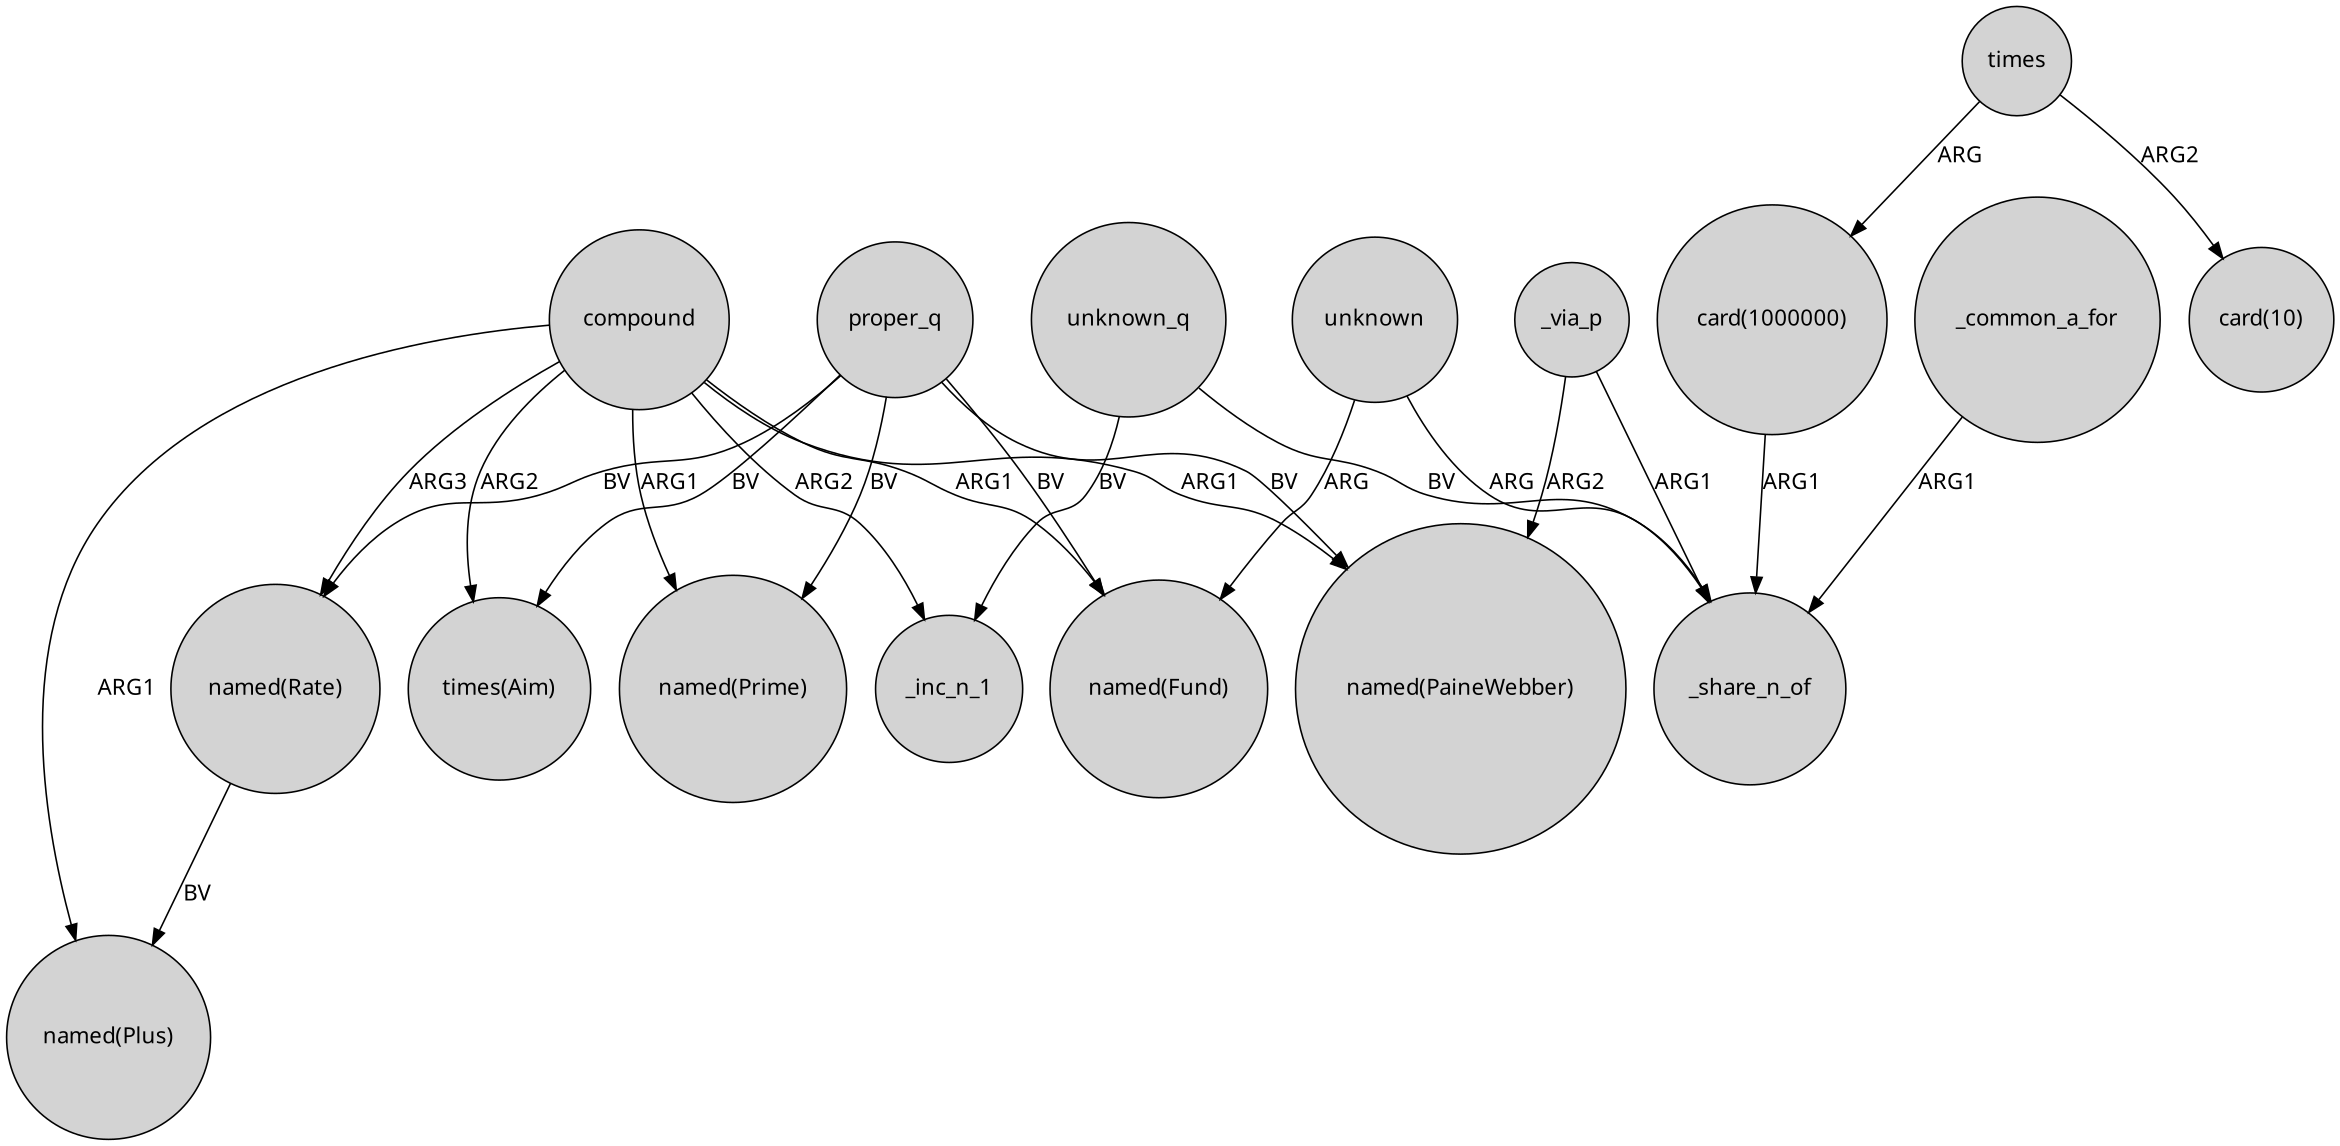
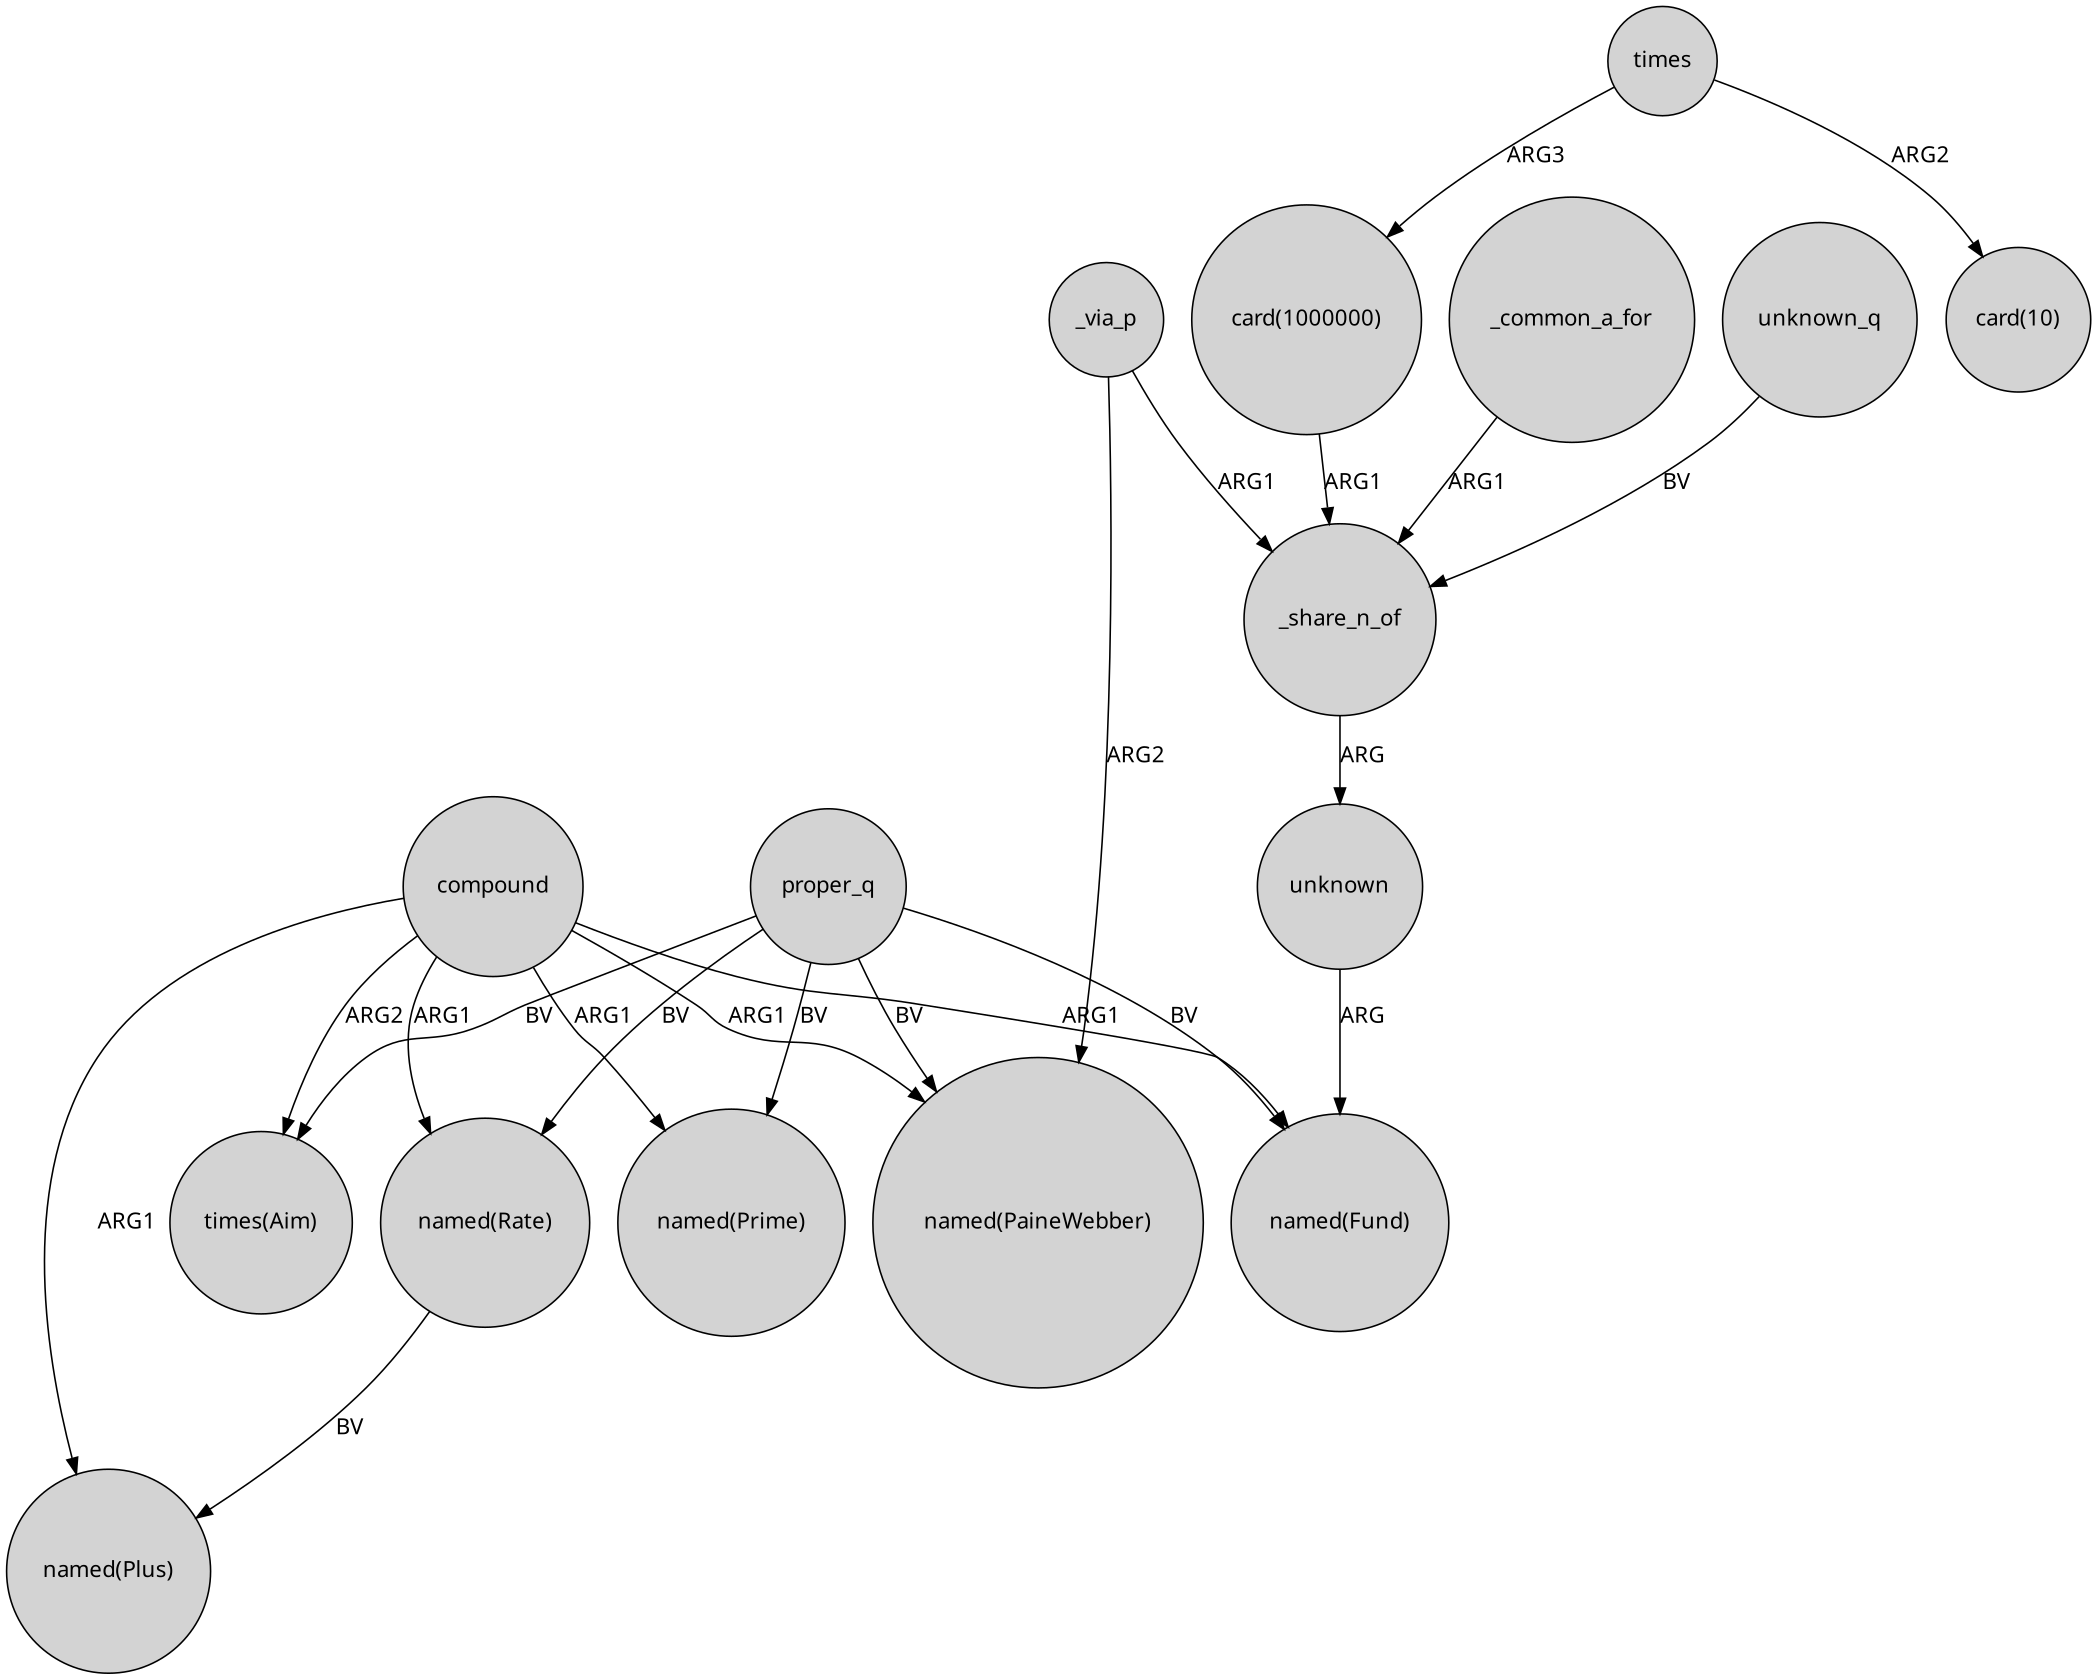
edge "times" -> "card(1000000)": label "ARG" -> "ARG3"
edge "compound" -> "named(Rate)": label "ARG3" -> "ARG1"
edge "unknown" -> "_share_n_of": reversed
node "_inc_n_1": removed
